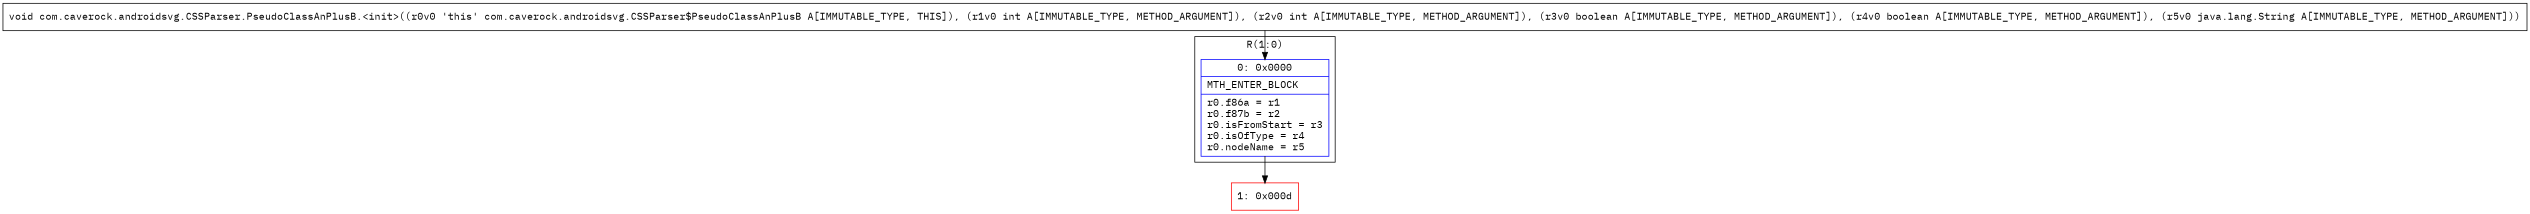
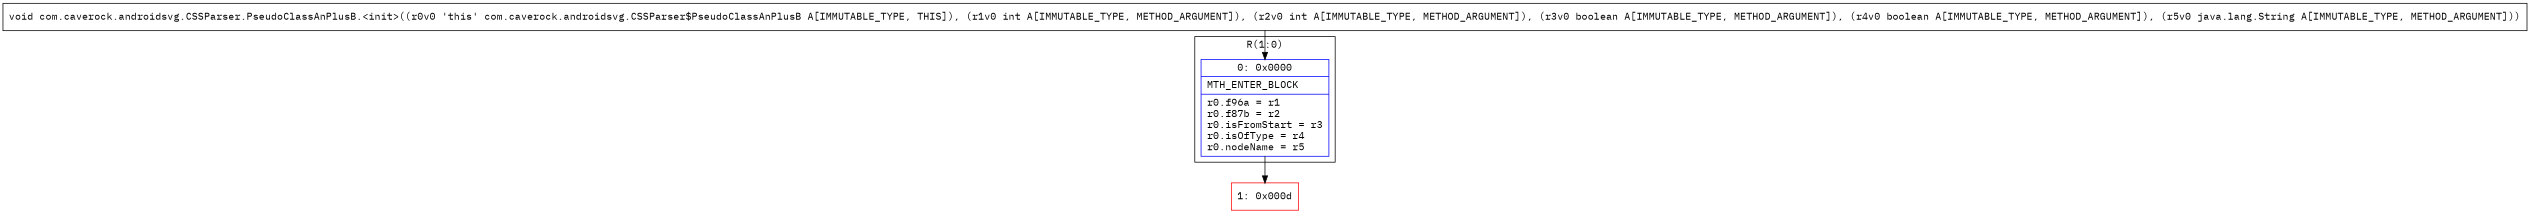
node "0: 0x0000": text "r0.f86a = r1" -> "r0.f96a = r1"
